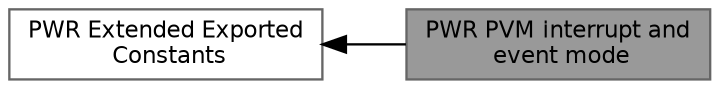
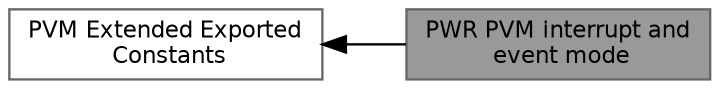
node "PWR Extended Exported Constants": label "PWR Extended Exported Constants" -> "PVM Extended Exported Constants"
